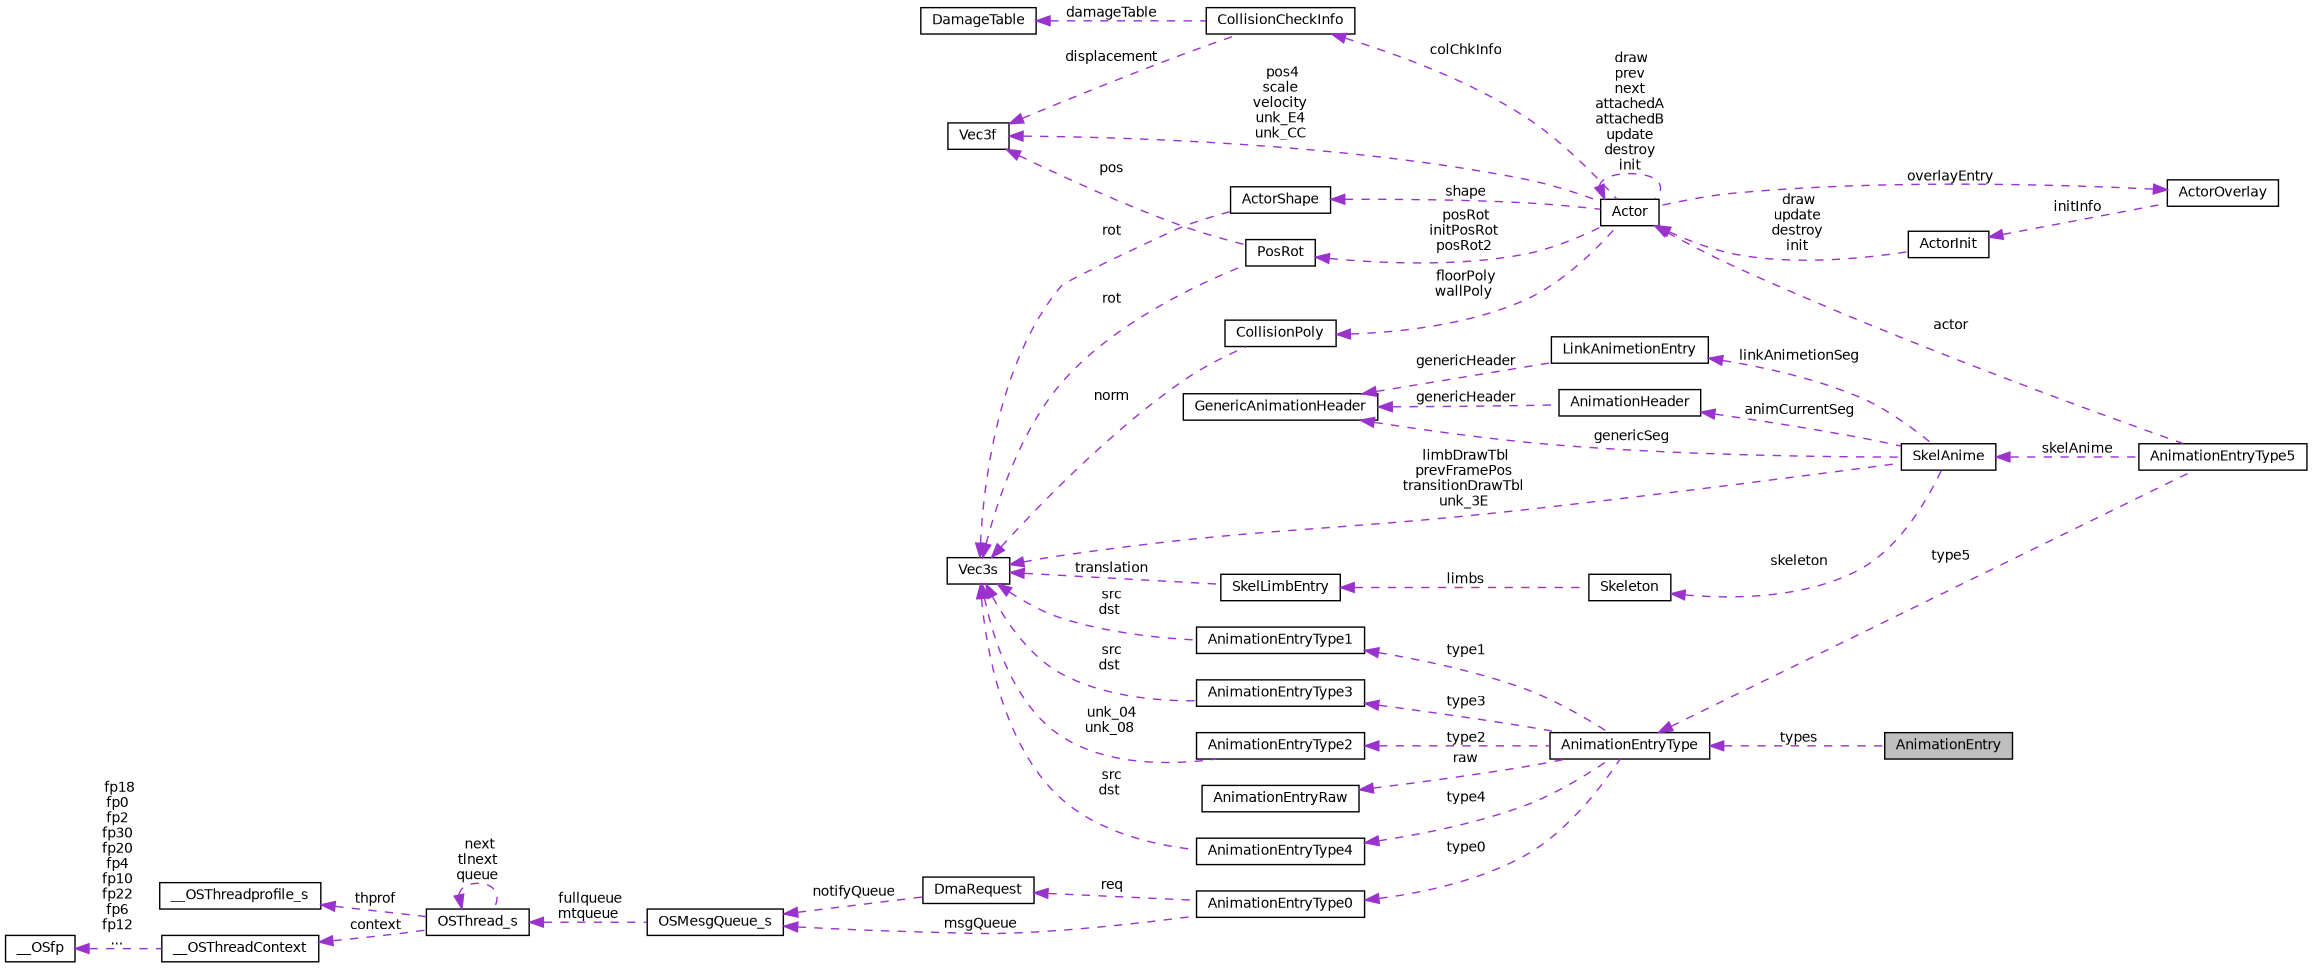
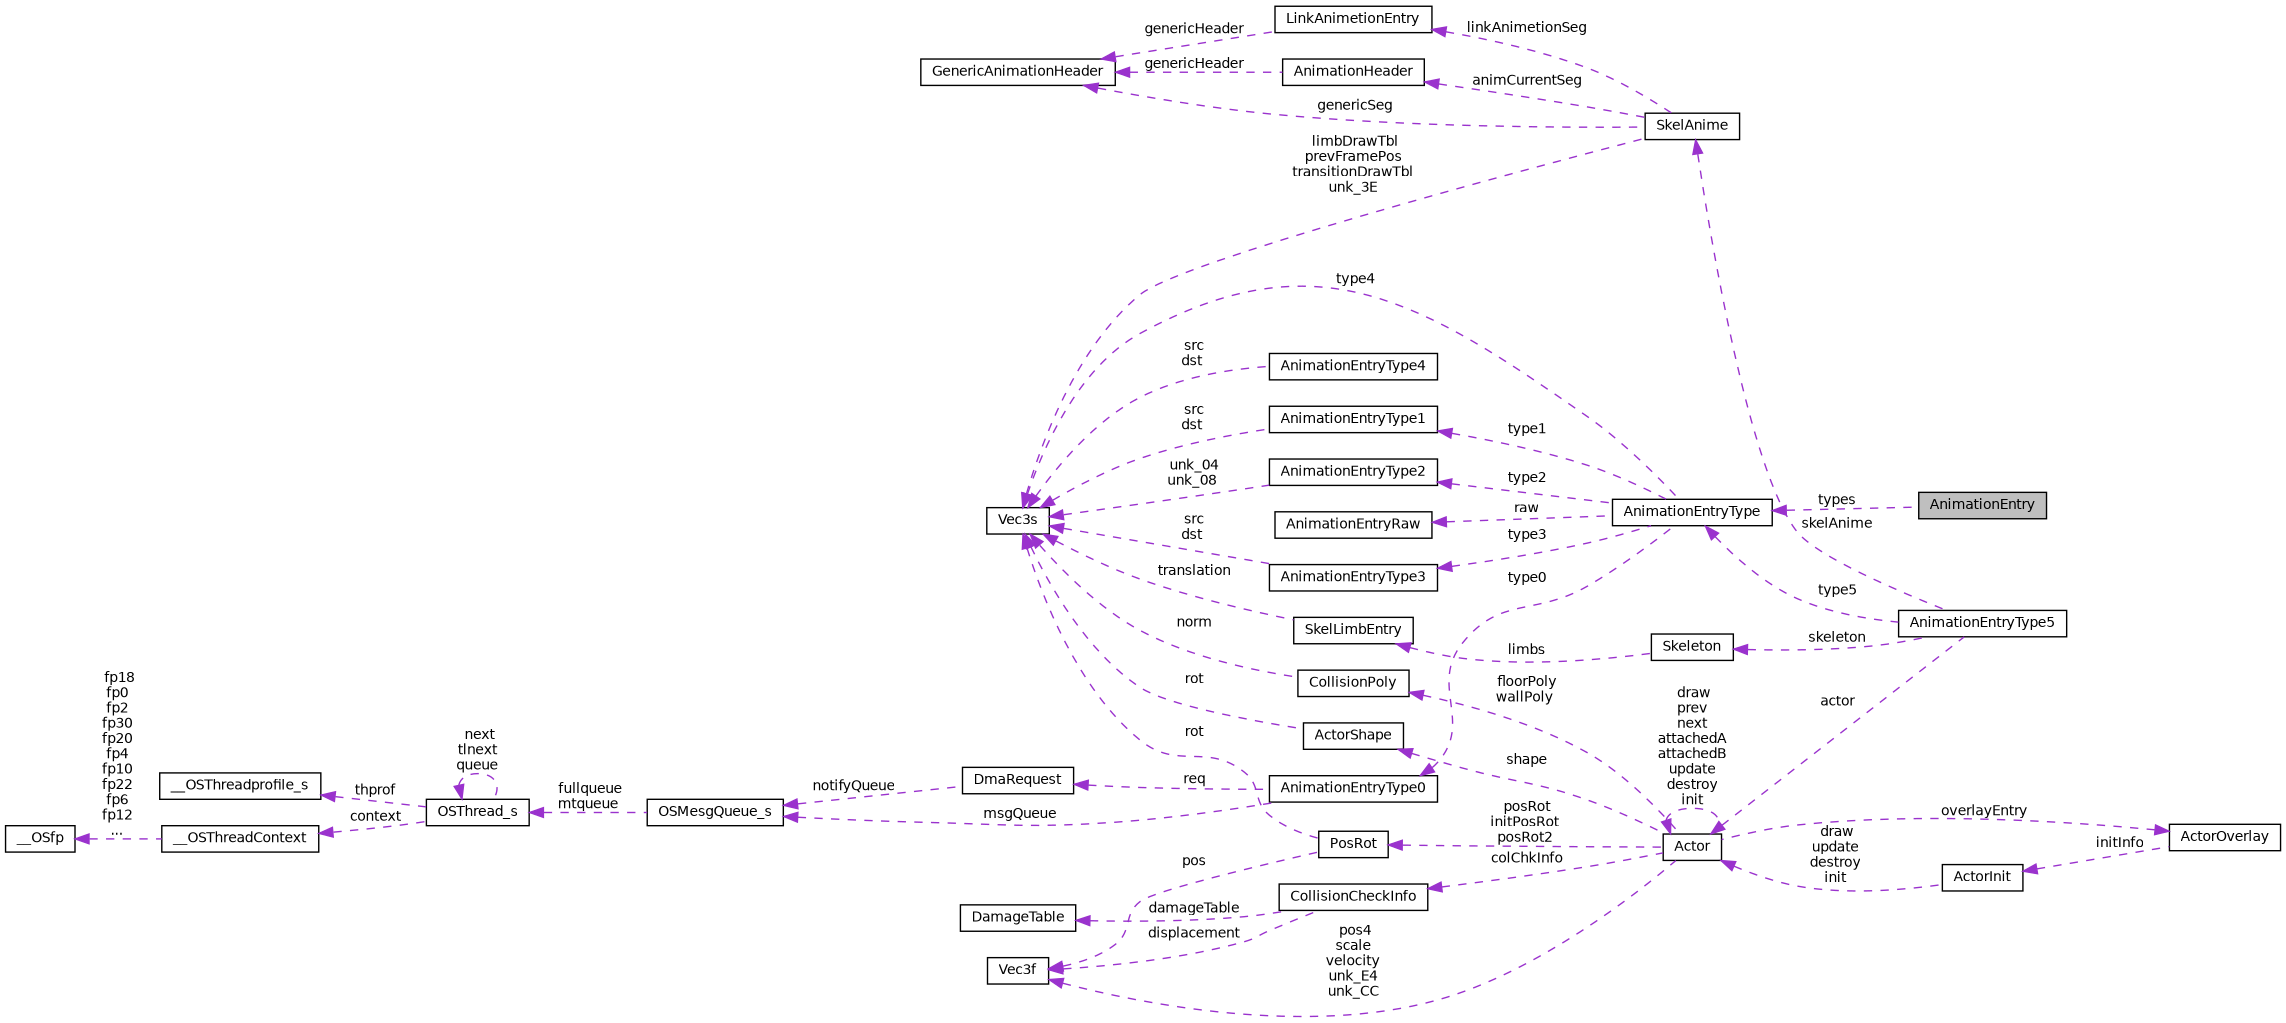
edge "SkelAnime" -> "Skeleton": now "AnimationEntryType5" -> "Skeleton"
edge "AnimationEntryType" -> "AnimationEntryType4": now "AnimationEntryType" -> "Vec3s"
